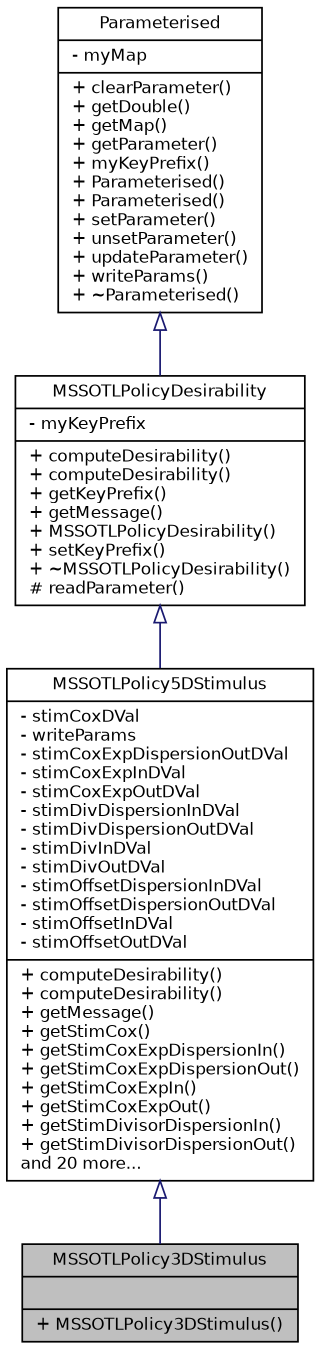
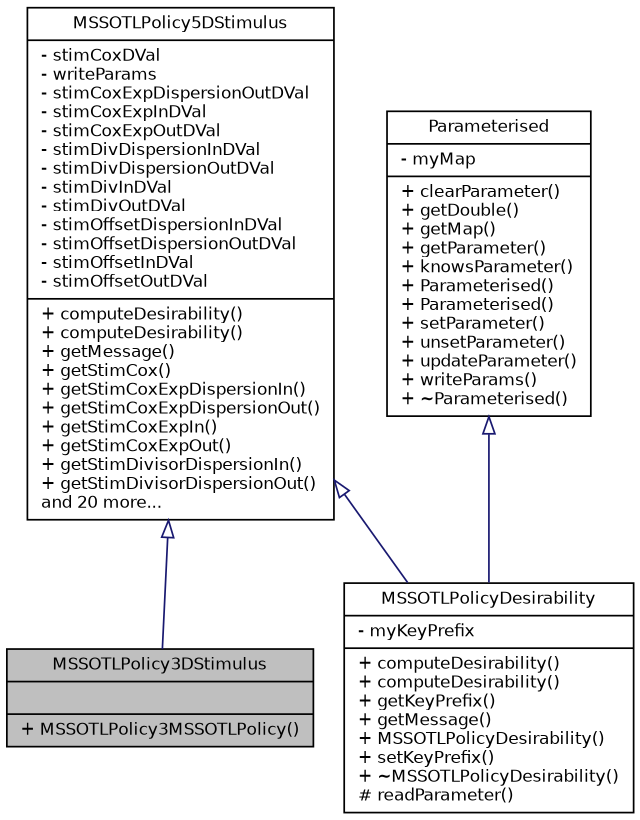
node "Parameterised": text "+ myKeyPrefix()" -> "+ knowsParameter()"
edge "MSSOTLPolicy5DStimulus" -> "MSSOTLPolicyDesirability": reversed
node "MSSOTLPolicy3DStimulus": text "+ MSSOTLPolicy3DStimulus()" -> "+ MSSOTLPolicy3MSSOTLPolicy()"
